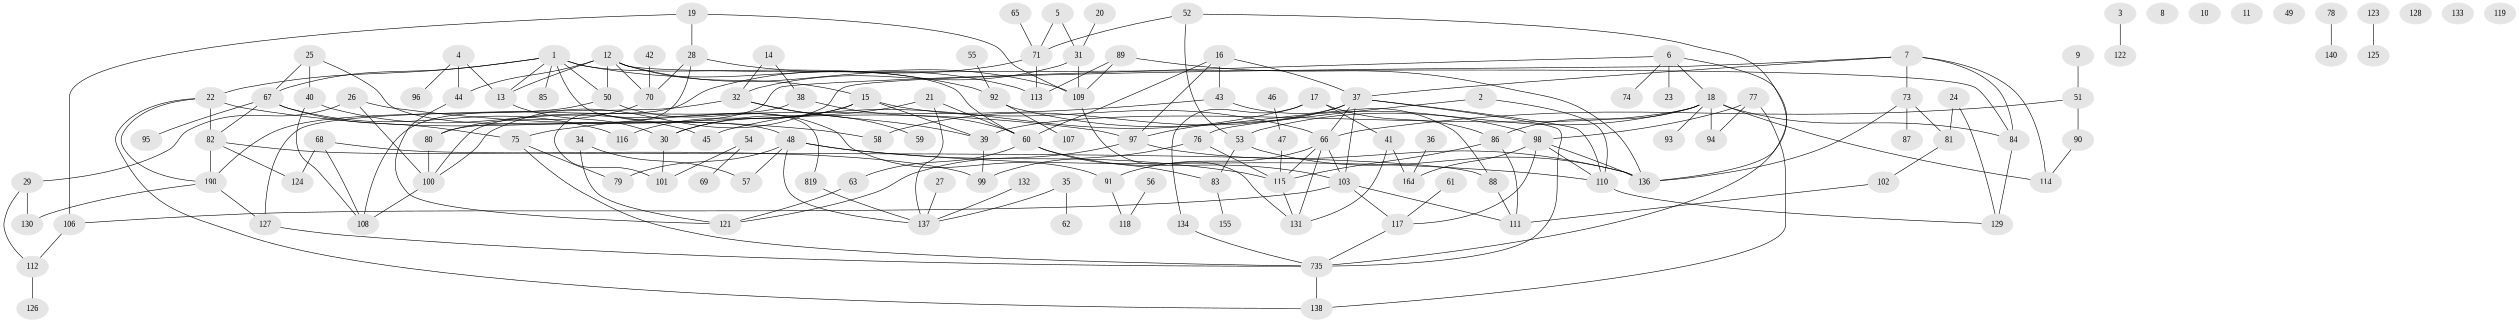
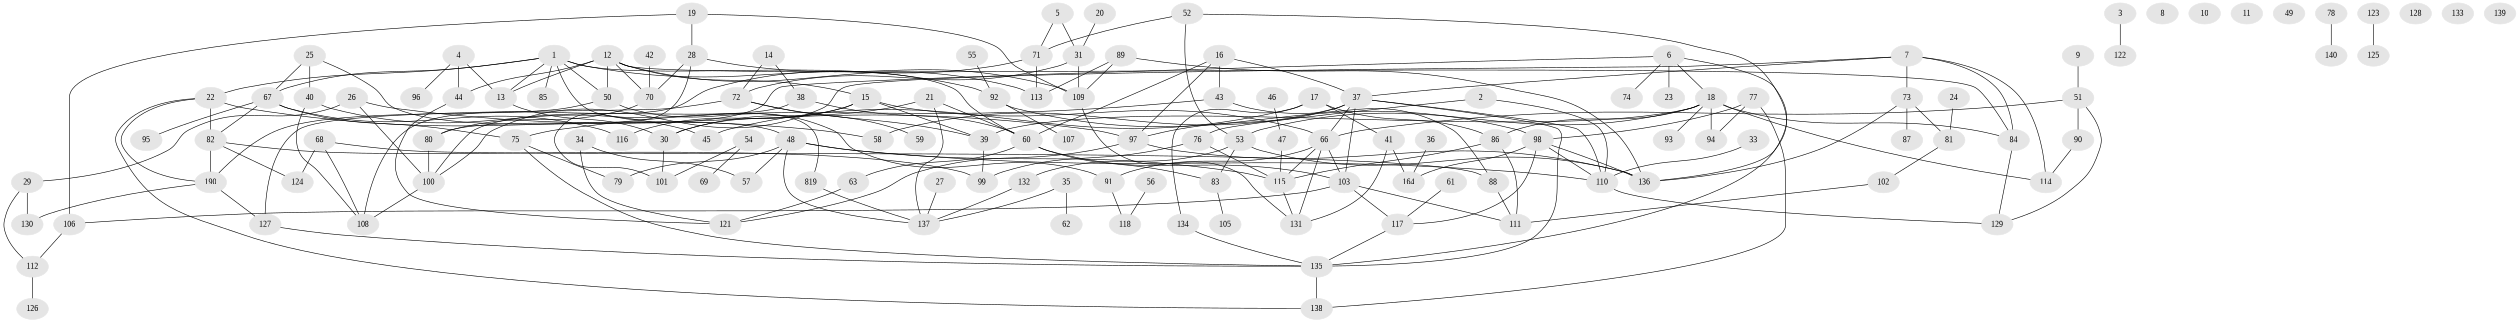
node "65": removed
node "119": label "119" -> "139"
node "32": label "32" -> "72"
node "33": added
edge "24" -- "129": now "51" -- "129"
edge "53" -- "132": added
node "155": label "155" -> "105"
node "735": label "735" -> "135"
